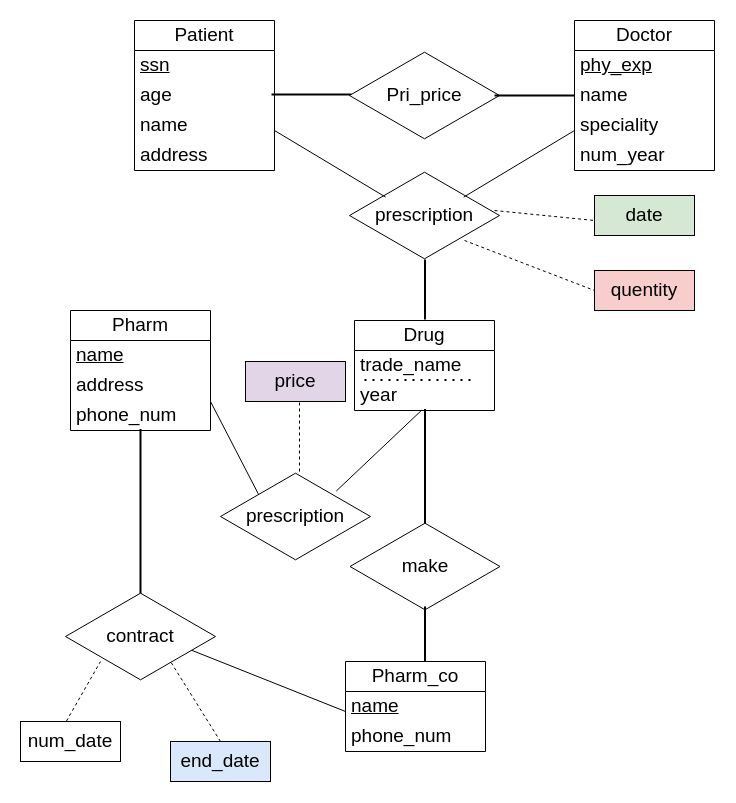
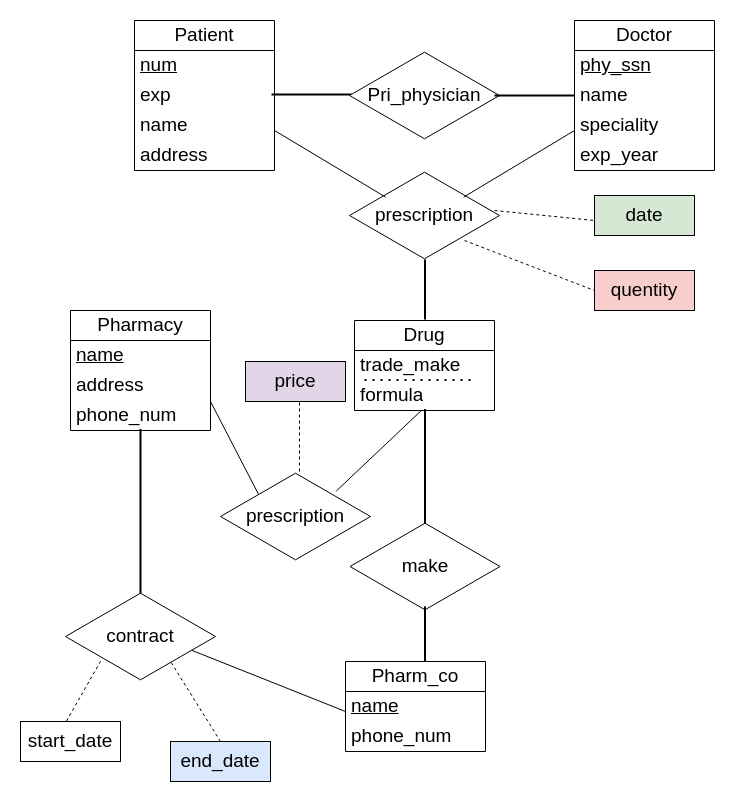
node "ssn": label "ssn" -> "num"
node "phy_exp": label "phy_exp" -> "phy_ssn"
node "age": label "age" -> "exp"
node "Pri_price": label "Pri_price" -> "Pri_physician"
node "num_year": label "num_year" -> "exp_year"
node "Pharm": label "Pharm" -> "Pharmacy"
node "trade_name": label "trade_name" -> "trade_make"
node "year": label "year" -> "formula"
node "num_date": label "num_date" -> "start_date"
